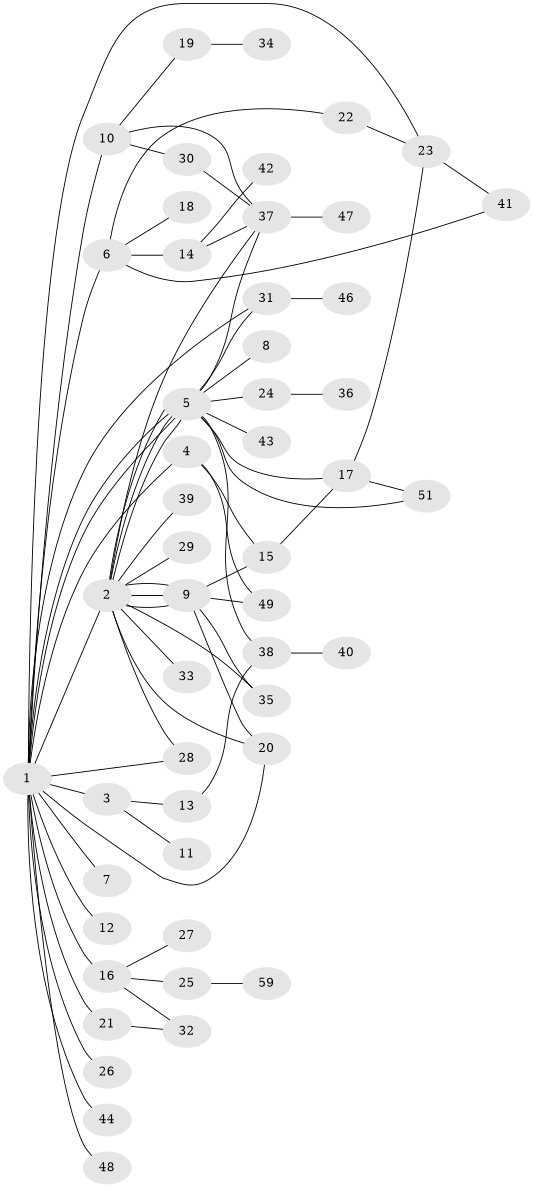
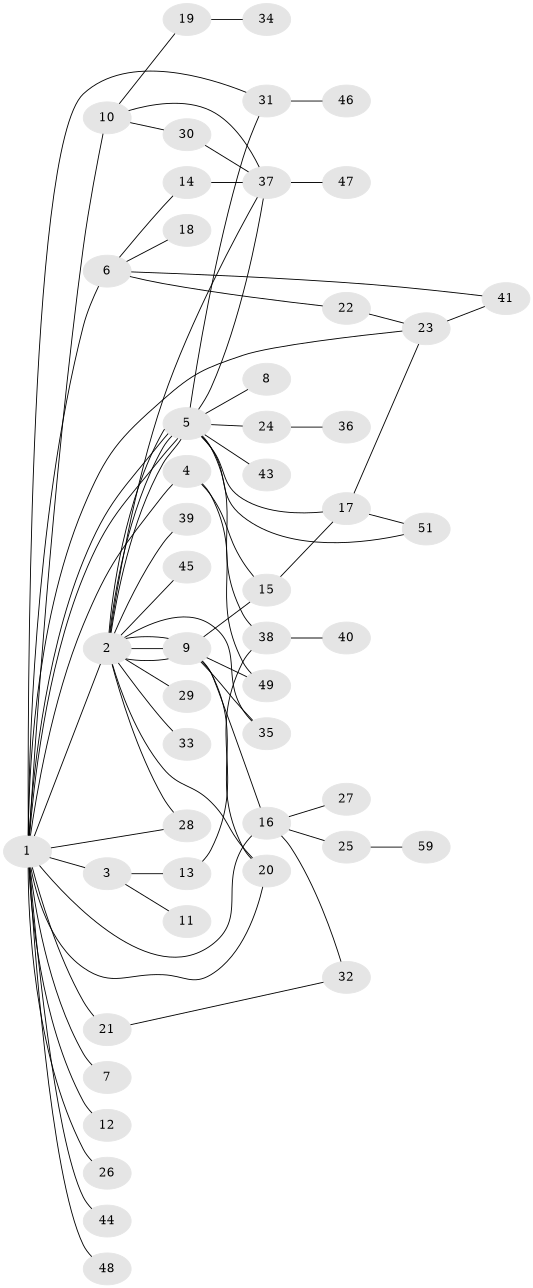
node "42": removed
node "45": added
edge "9" -- "16": added
